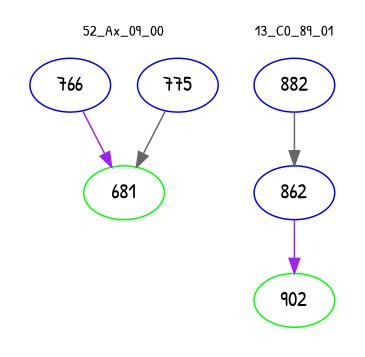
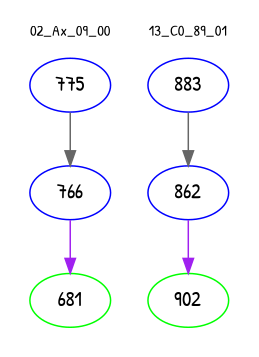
cluster "52_Ax_09_00": label "52_Ax_09_00" -> "02_Ax_09_00"
node "882": label "882" -> "883"
edge "775" -> "681": now "775" -> "766"
